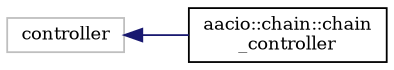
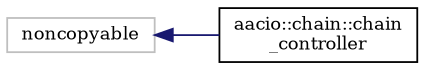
node "controller": label "controller" -> "noncopyable"
